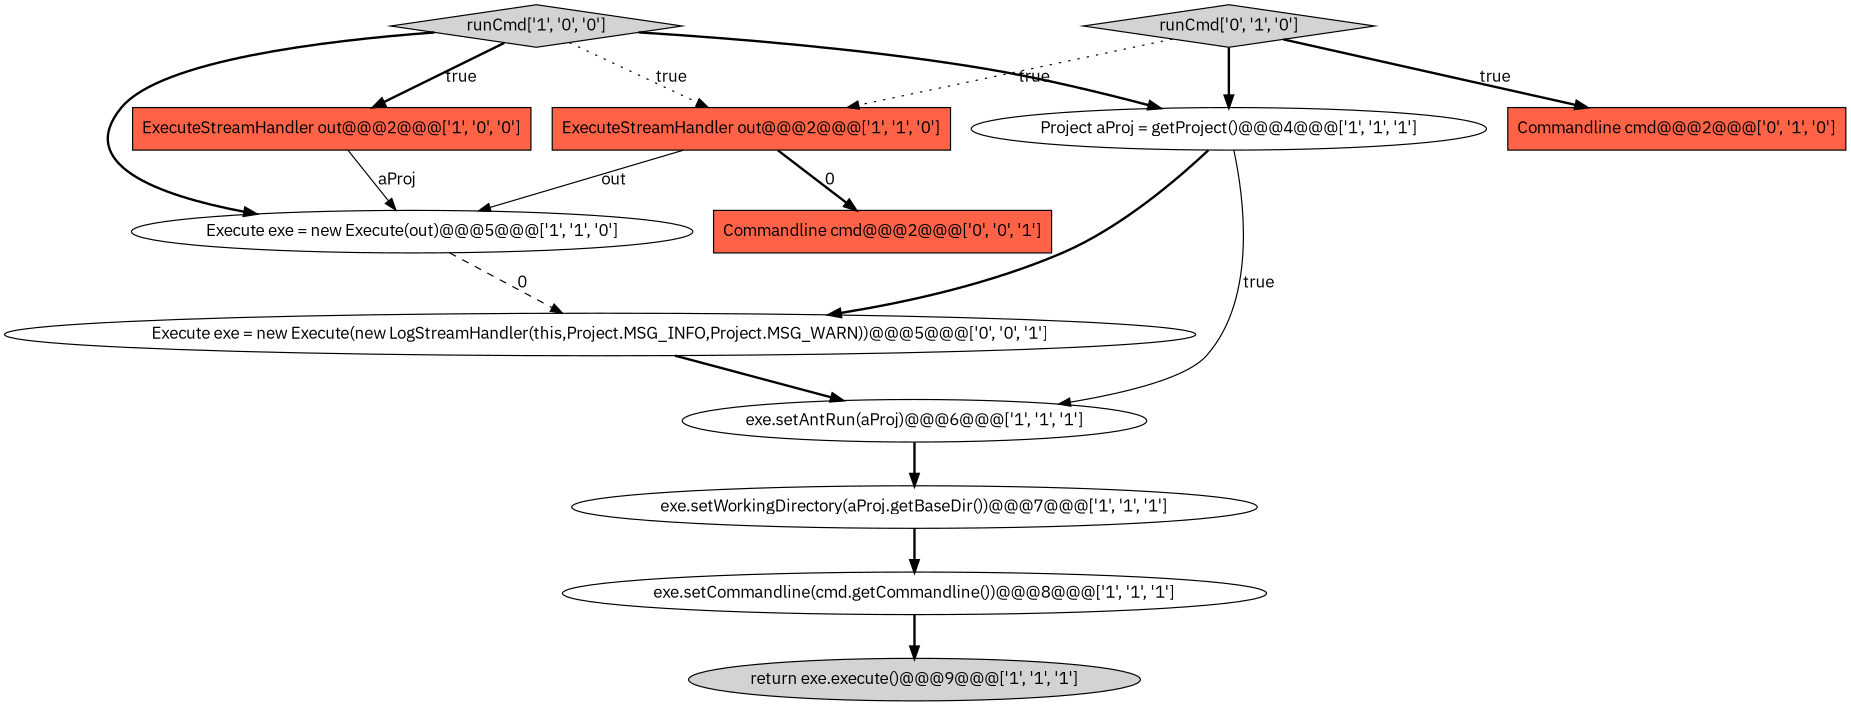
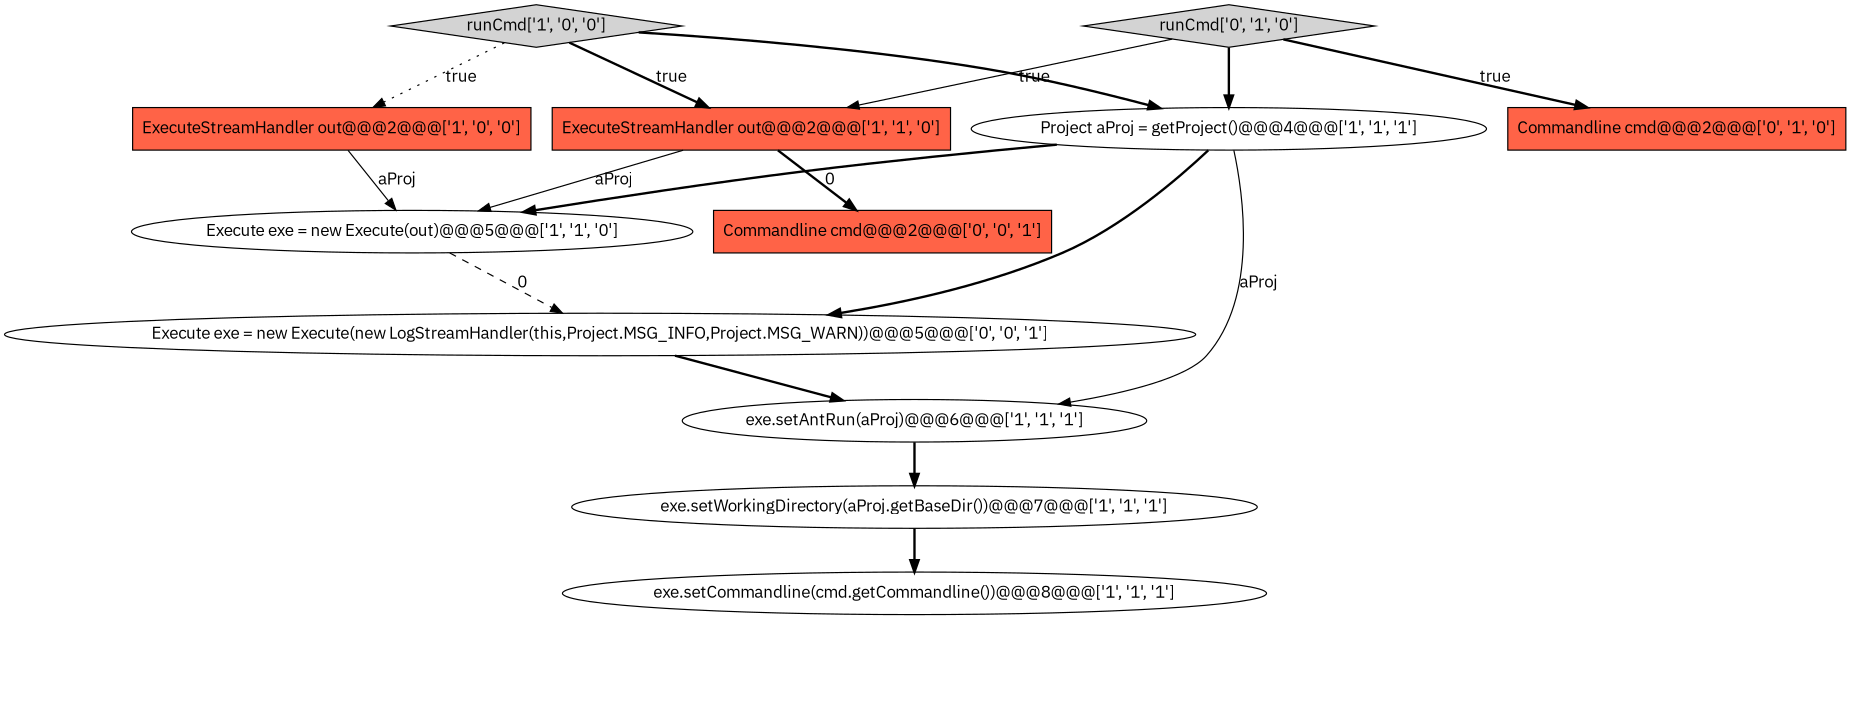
edge "runCmd['0', '1', '0']" -> "ExecuteStreamHandler out@@@2@@@['1', '1', '0']": style dotted -> solid
edge "runCmd['1', '0', '0']" -> "ExecuteStreamHandler out@@@2@@@['1', '0', '0']": style bold -> dotted
edge "runCmd['1', '0', '0']" -> "ExecuteStreamHandler out@@@2@@@['1', '1', '0']": style dotted -> bold
edge "runCmd['1', '0', '0']" -> "Execute exe = new Execute(out)@@@5@@@['1', '1', '0']": now "Project aProj = getProject()@@@4@@@['1', '1', '1']" -> "Execute exe = new Execute(out)@@@5@@@['1', '1', '0']"
edge "ExecuteStreamHandler out@@@2@@@['1', '1', '0']" -> "Execute exe = new Execute(out)@@@5@@@['1', '1', '0']": label "out" -> "aProj"
edge "Project aProj = getProject()@@@4@@@['1', '1', '1']" -> "exe.setAntRun(aProj)@@@6@@@['1', '1', '1']": label "true" -> "aProj"
node "return exe.execute()@@@9@@@['1', '1', '1']": removed
